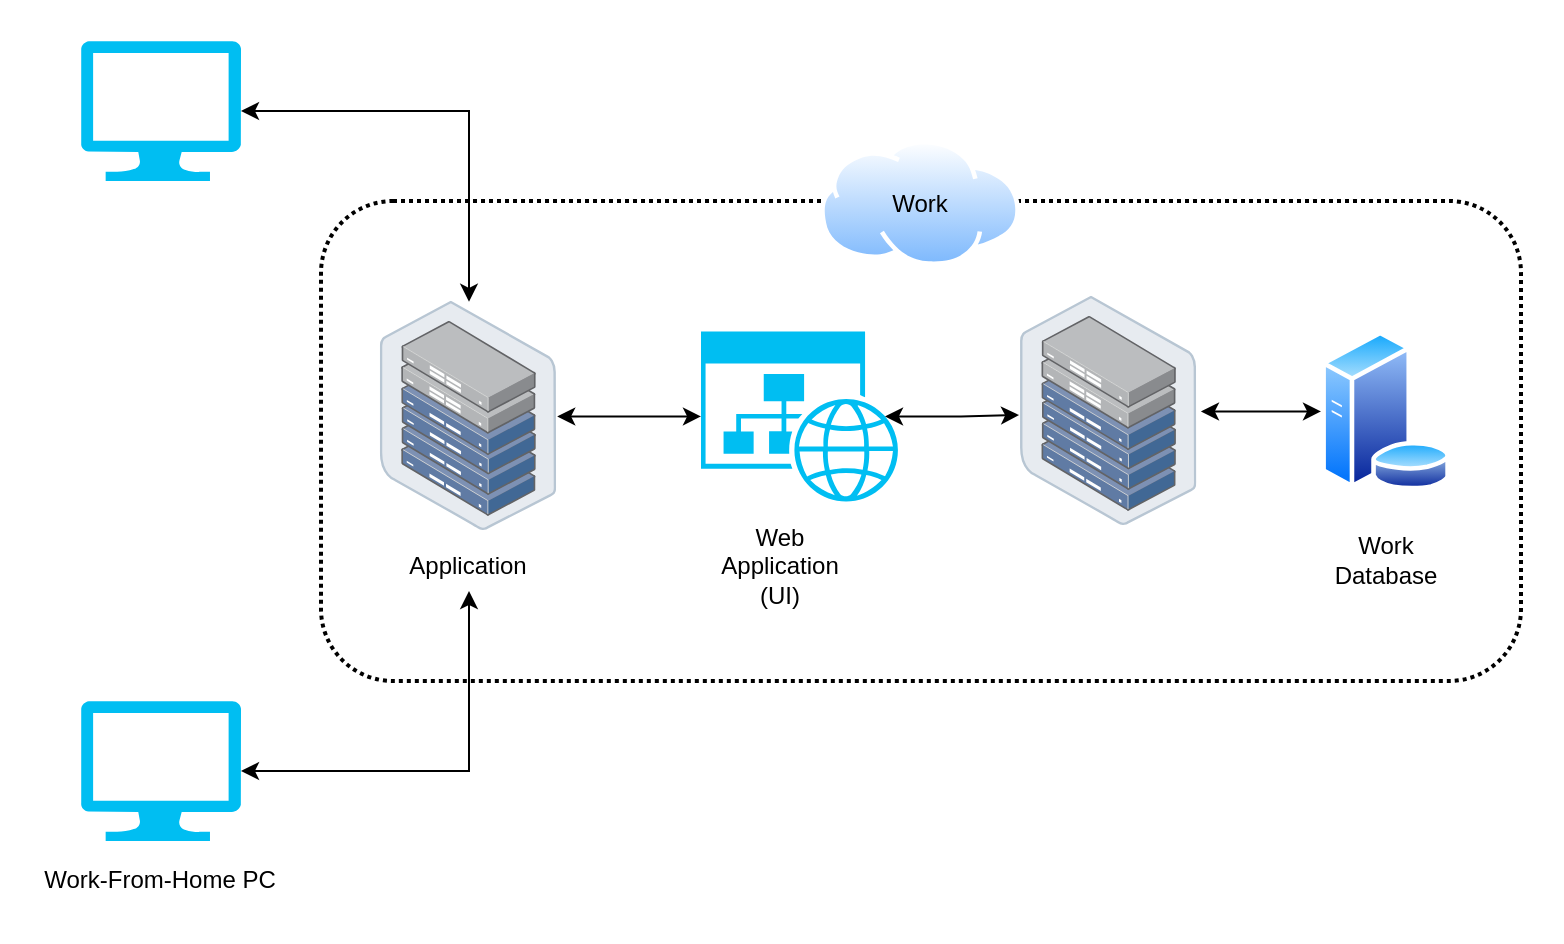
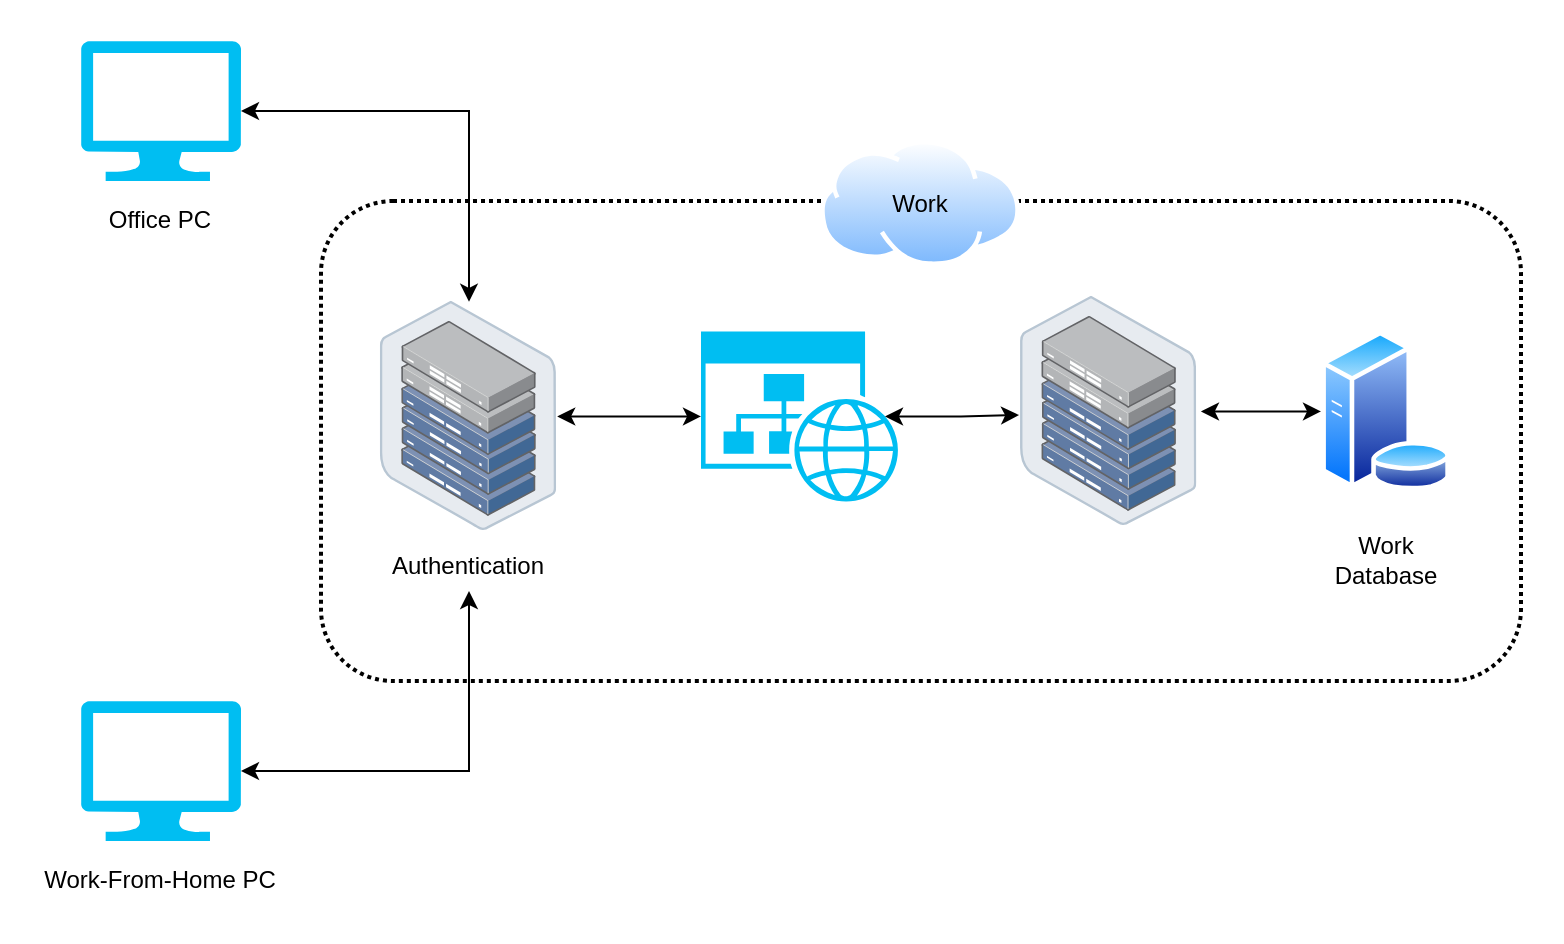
node "Office PC": added
node "Web Application (UI)": removed
node "Application": label "Application" -> "Authentication"
